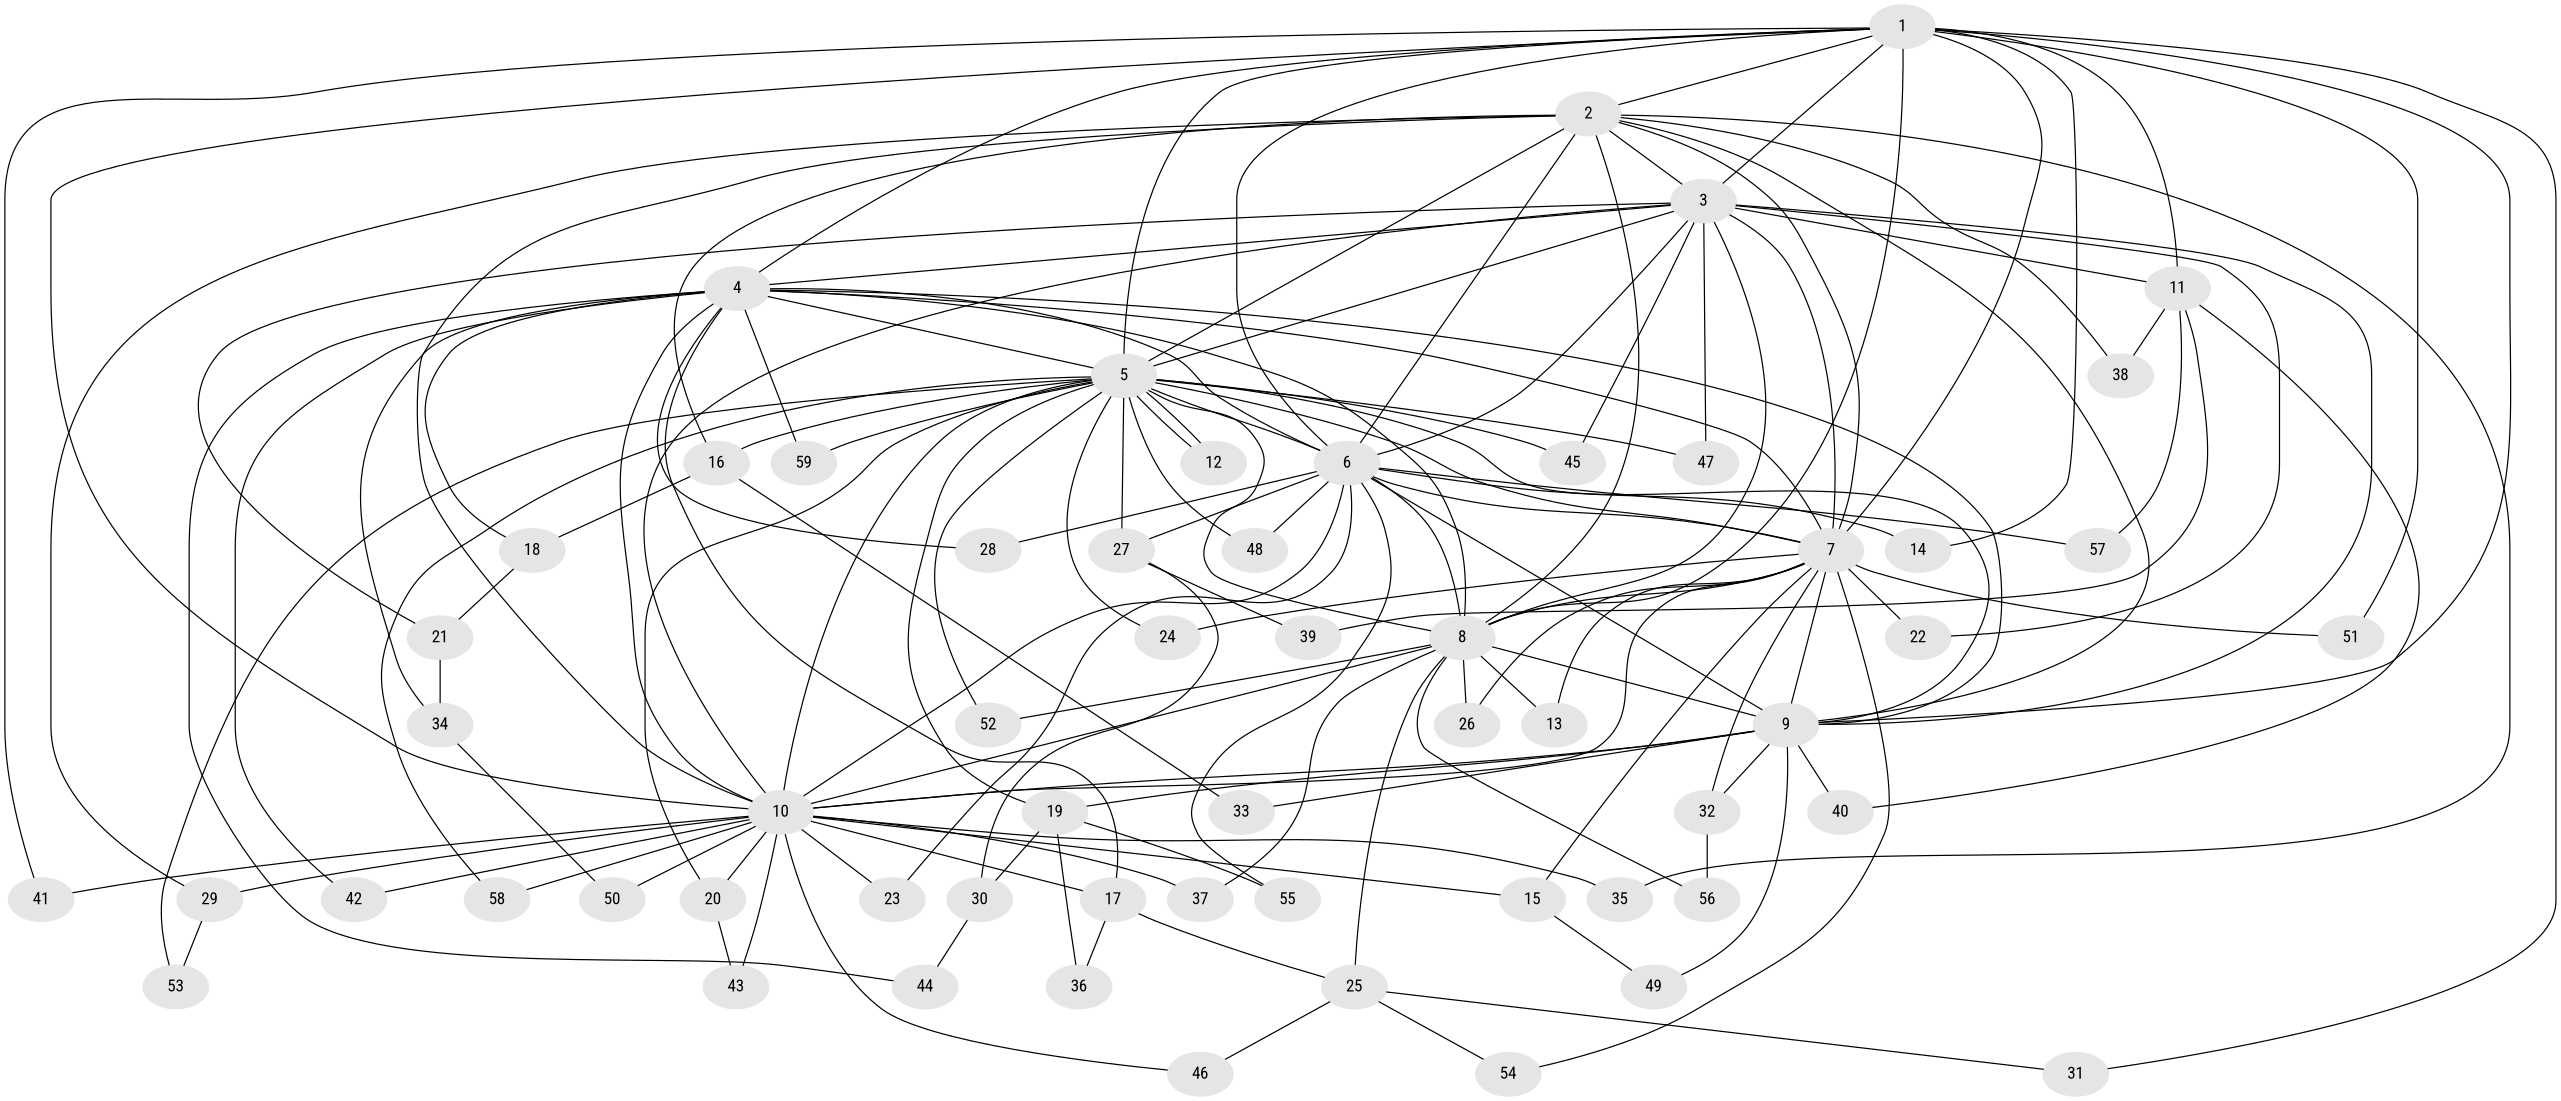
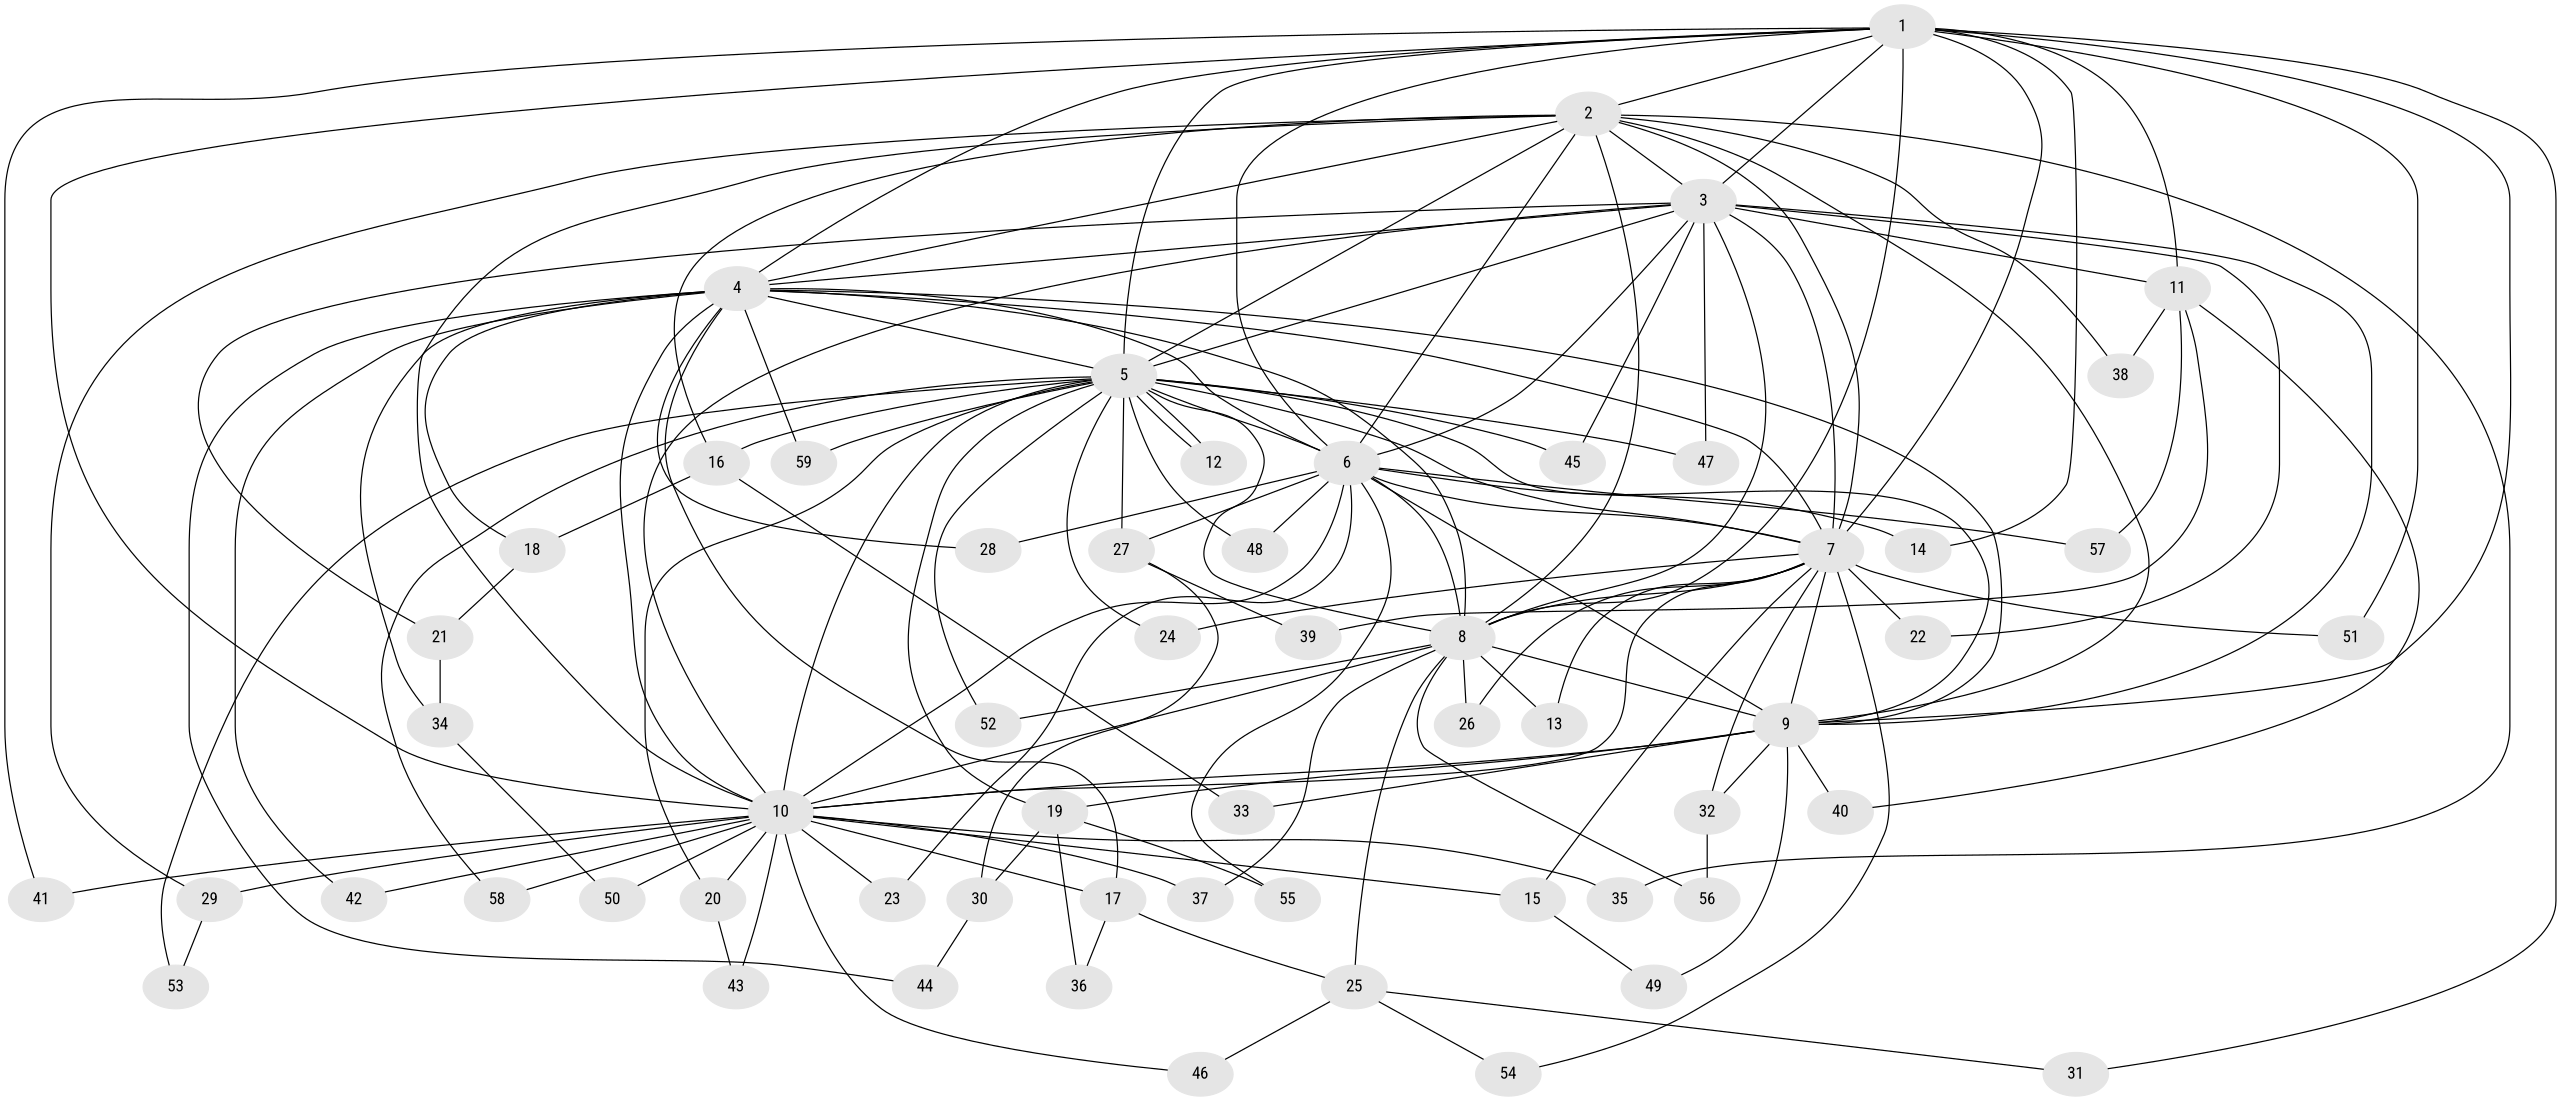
edge "2" -- "4": added
